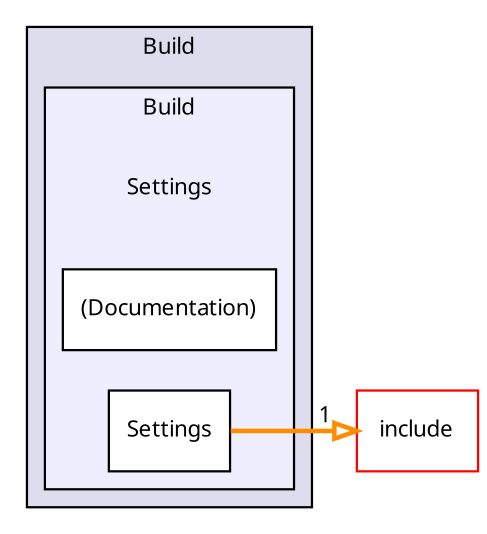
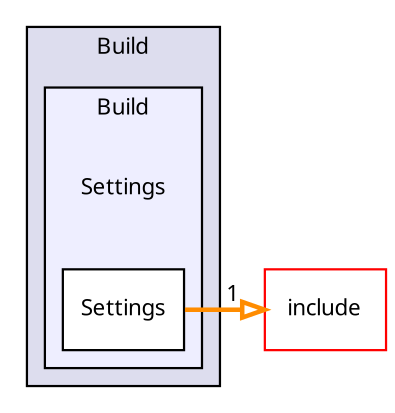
node "(Documentation)": removed
